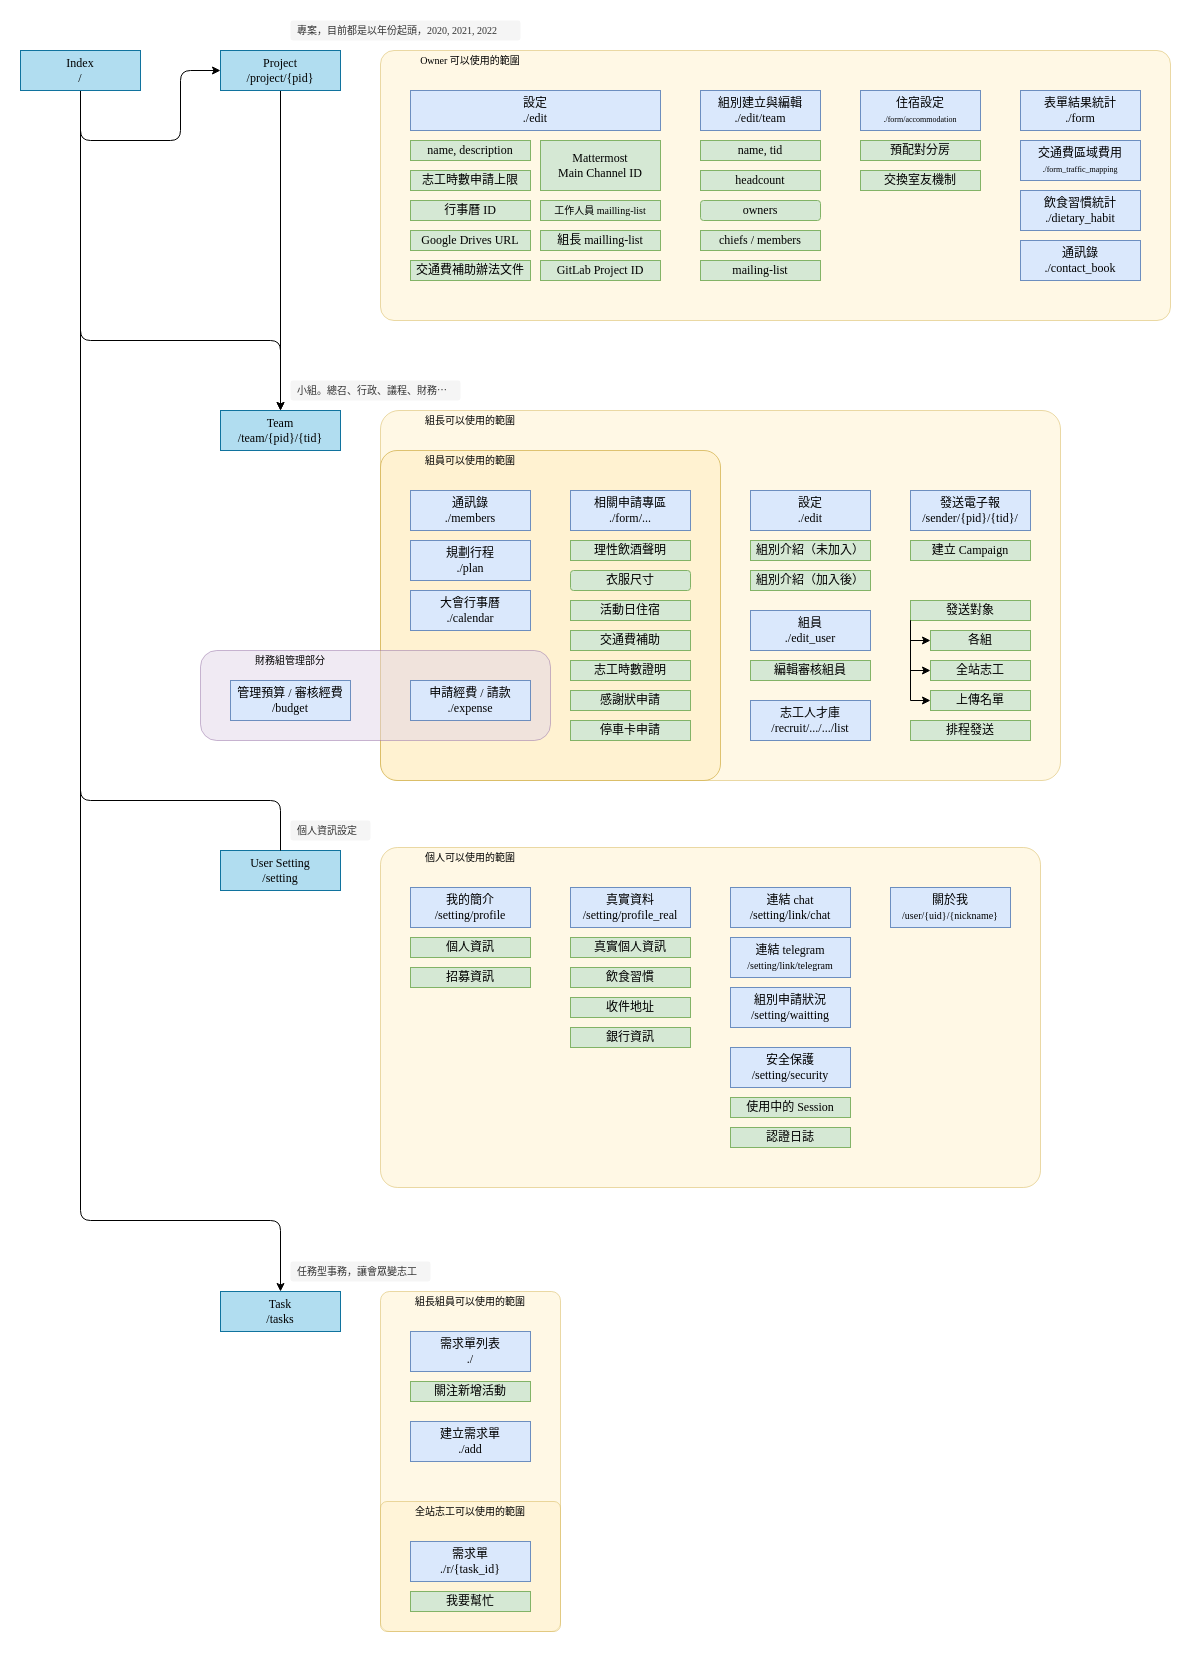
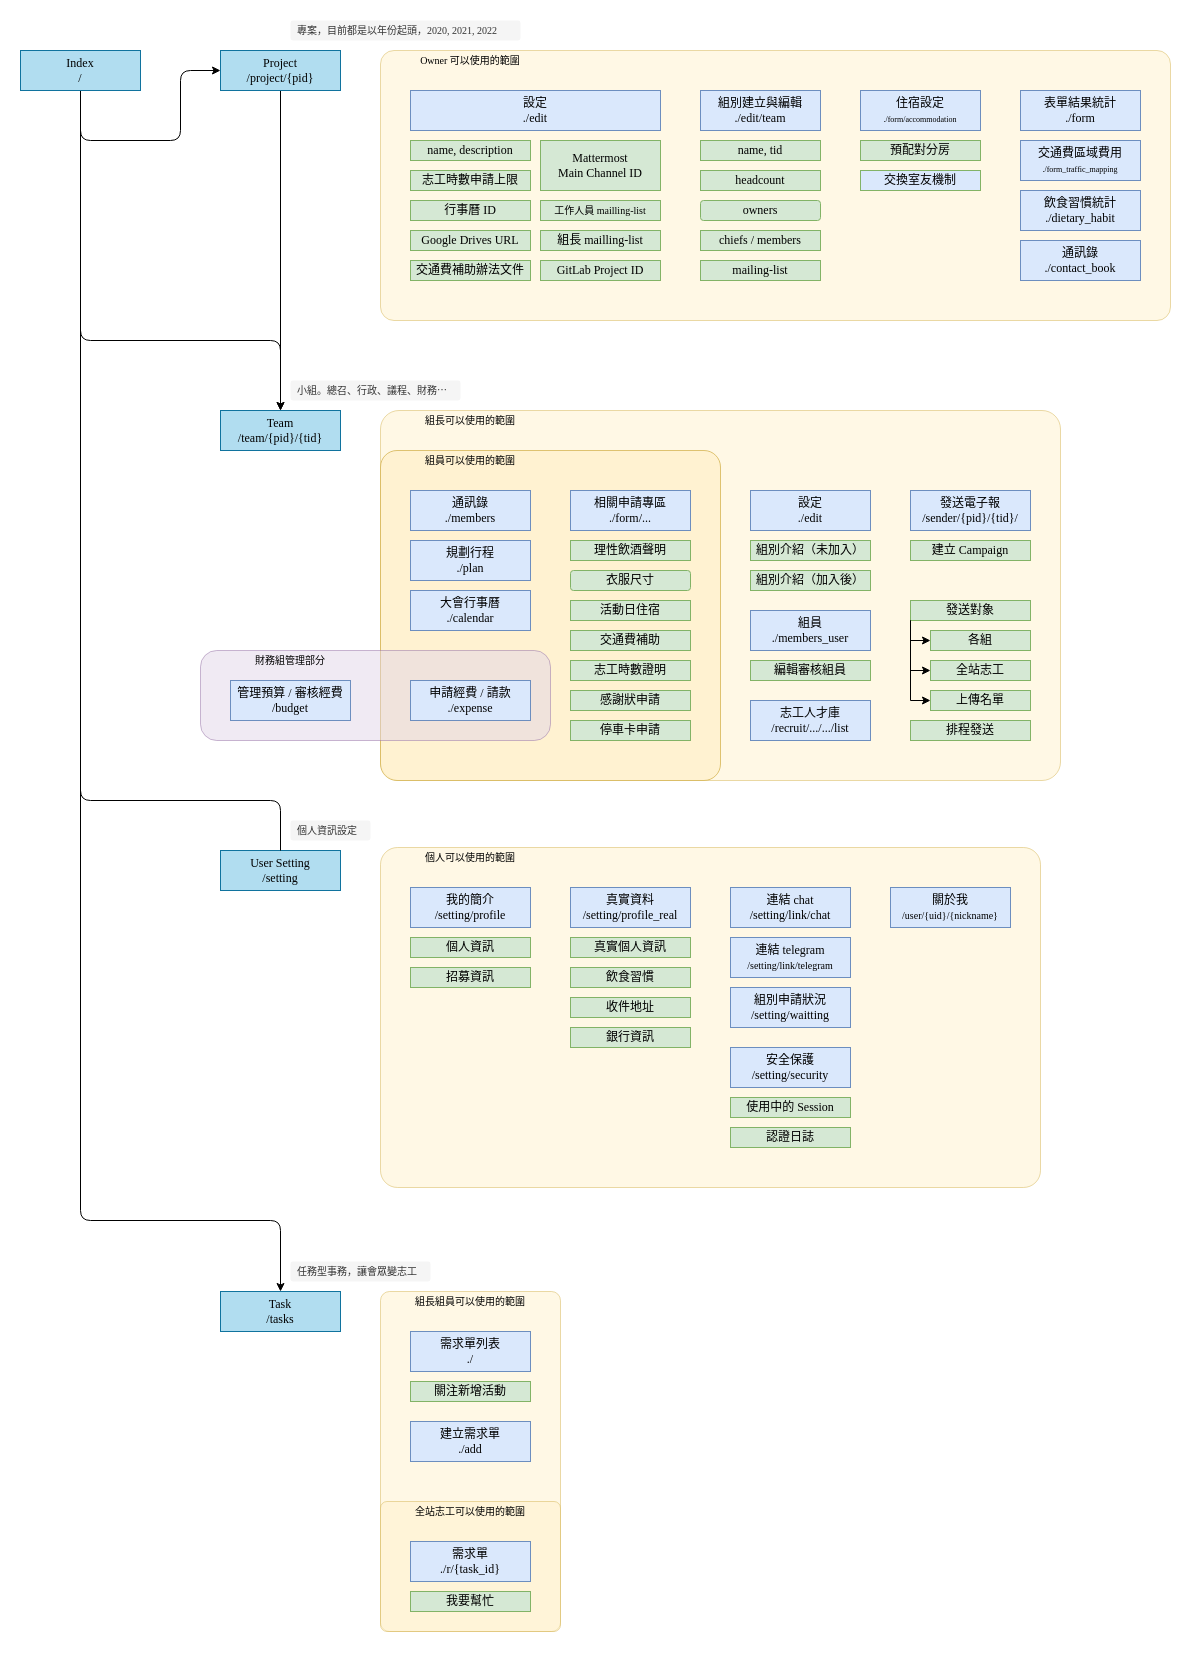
node "交換室友機制": fillcolor #d5e8d4 -> #dae8fc
node "組員 ./edit_user": label "組員 ./edit_user" -> "組員 ./members_user"
